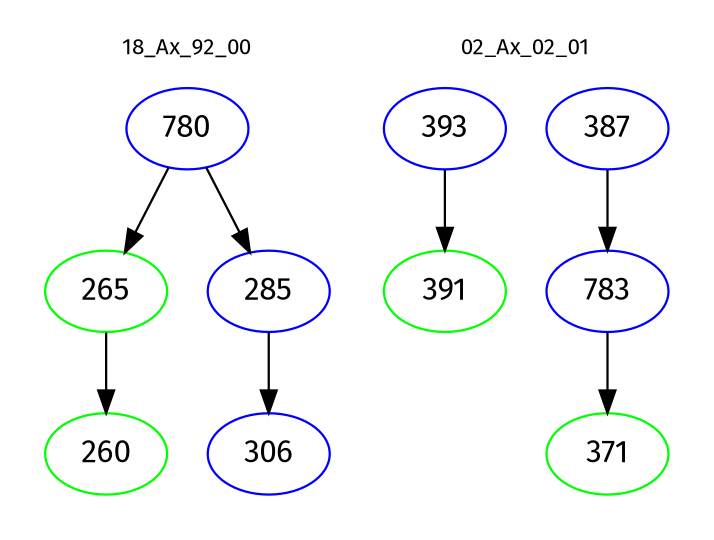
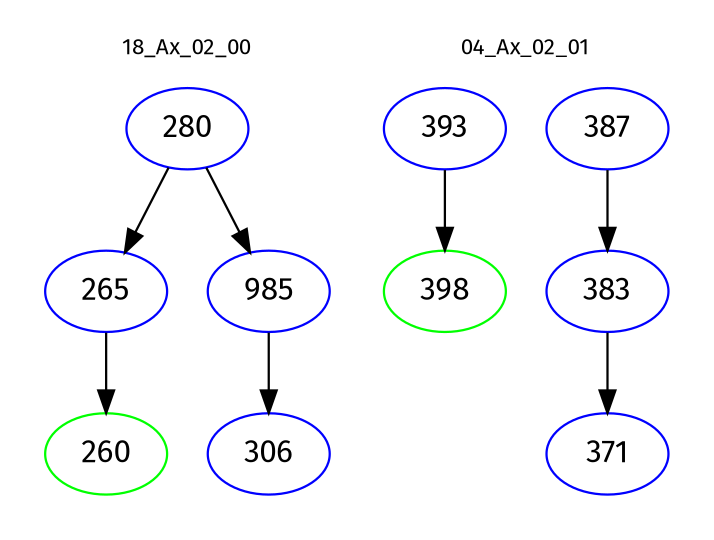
cluster "18_Ax_92_00": label "18_Ax_92_00" -> "18_Ax_02_00"
cluster "02_Ax_02_01": label "02_Ax_02_01" -> "04_Ax_02_01"
node "780": label "780" -> "280"
node "265": color green -> blue
node "285": label "285" -> "985"
node "391": label "391" -> "398"
node "783": label "783" -> "383"
node "371": color green -> blue
